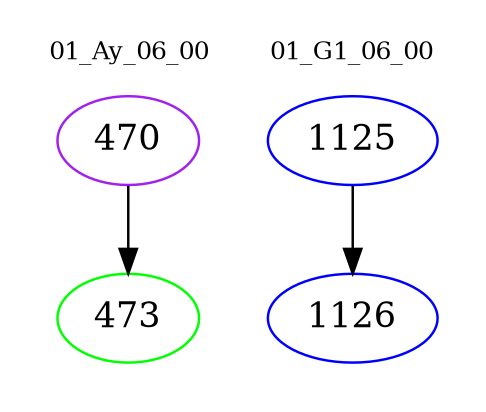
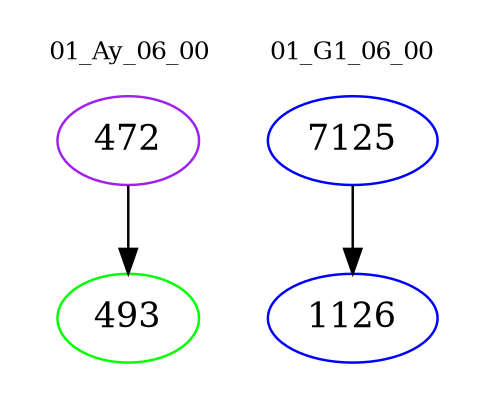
node "470": label "470" -> "472"
node "1125": label "1125" -> "7125"
node "473": label "473" -> "493"
